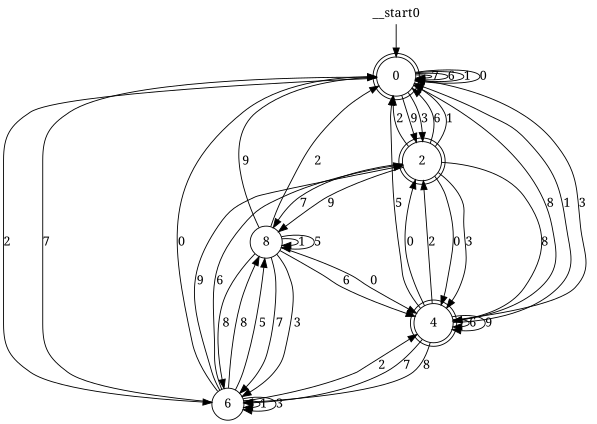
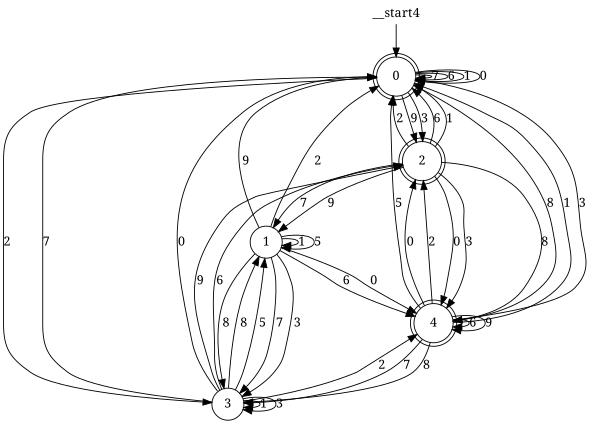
node "__start0": label "__start0" -> "__start4"
node "8": label "8" -> "1"
node "6": label "6" -> "3"
